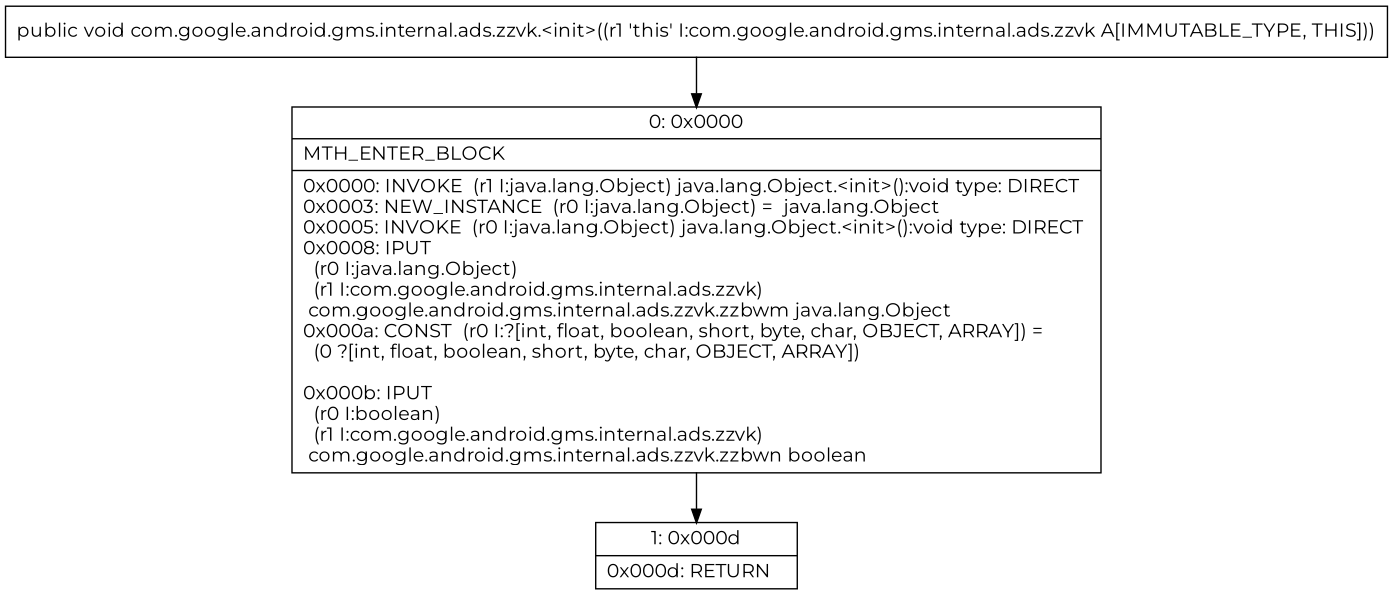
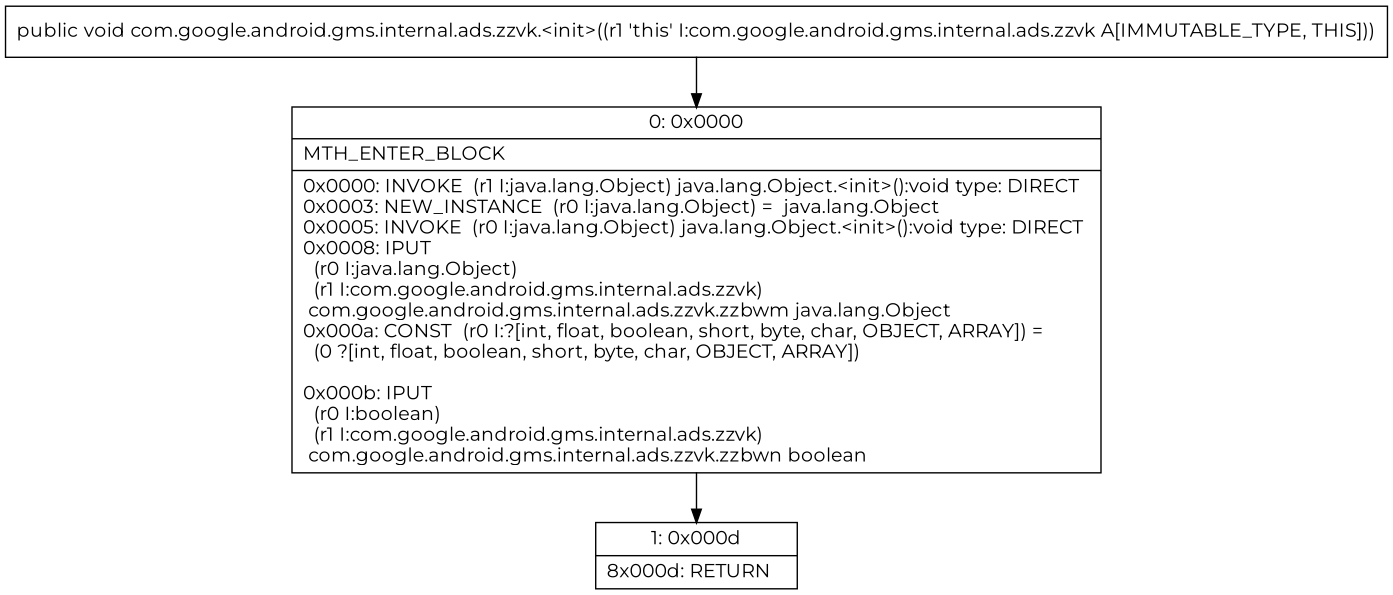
node "1: 0x000d": text "0x000d: RETURN" -> "8x000d: RETURN"
